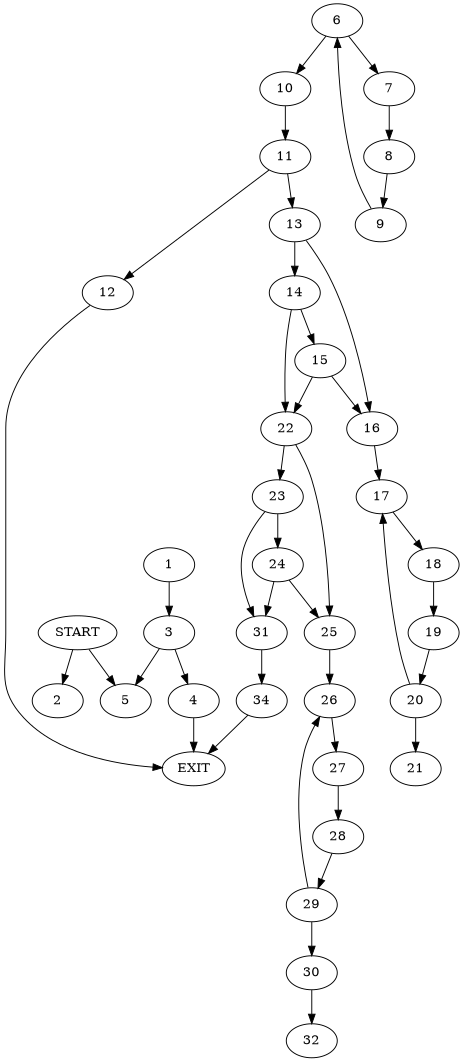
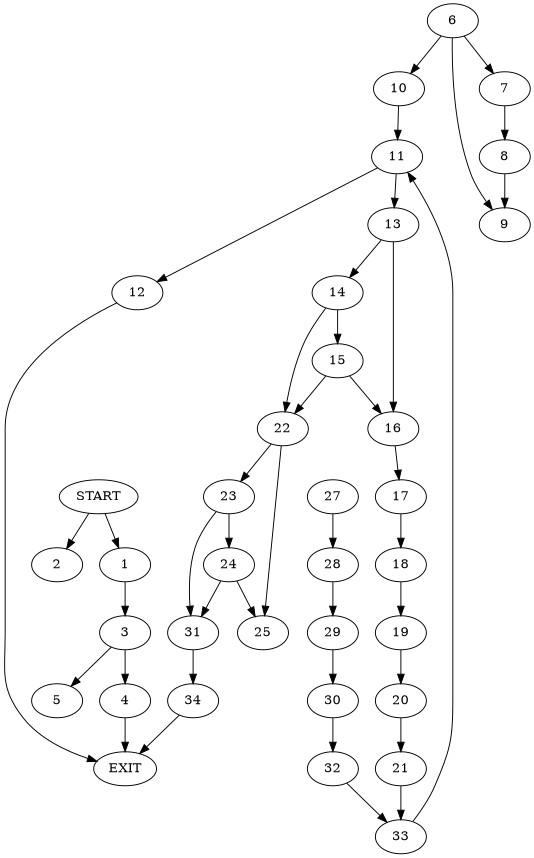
edge "9" -> "6": reversed
edge "20" -> "17": removed
edge "START" -> "5": now "START" -> "1"
node "26": removed
node "33": added
